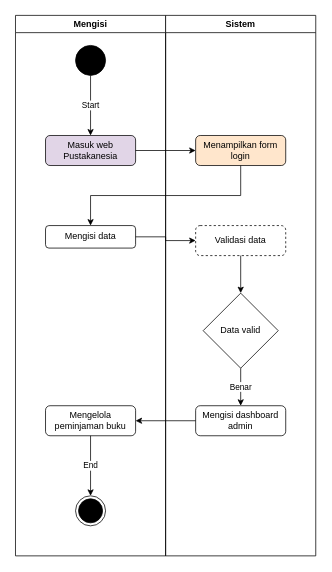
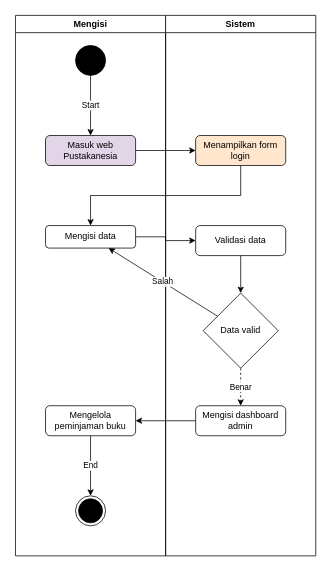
node "Validasi data": style dashed -> solid
edge "Data valid" -> "Mengisi data": added, label "Salah"
edge "Data valid" -> "Mengisi dashboard admin": style solid -> dashed
